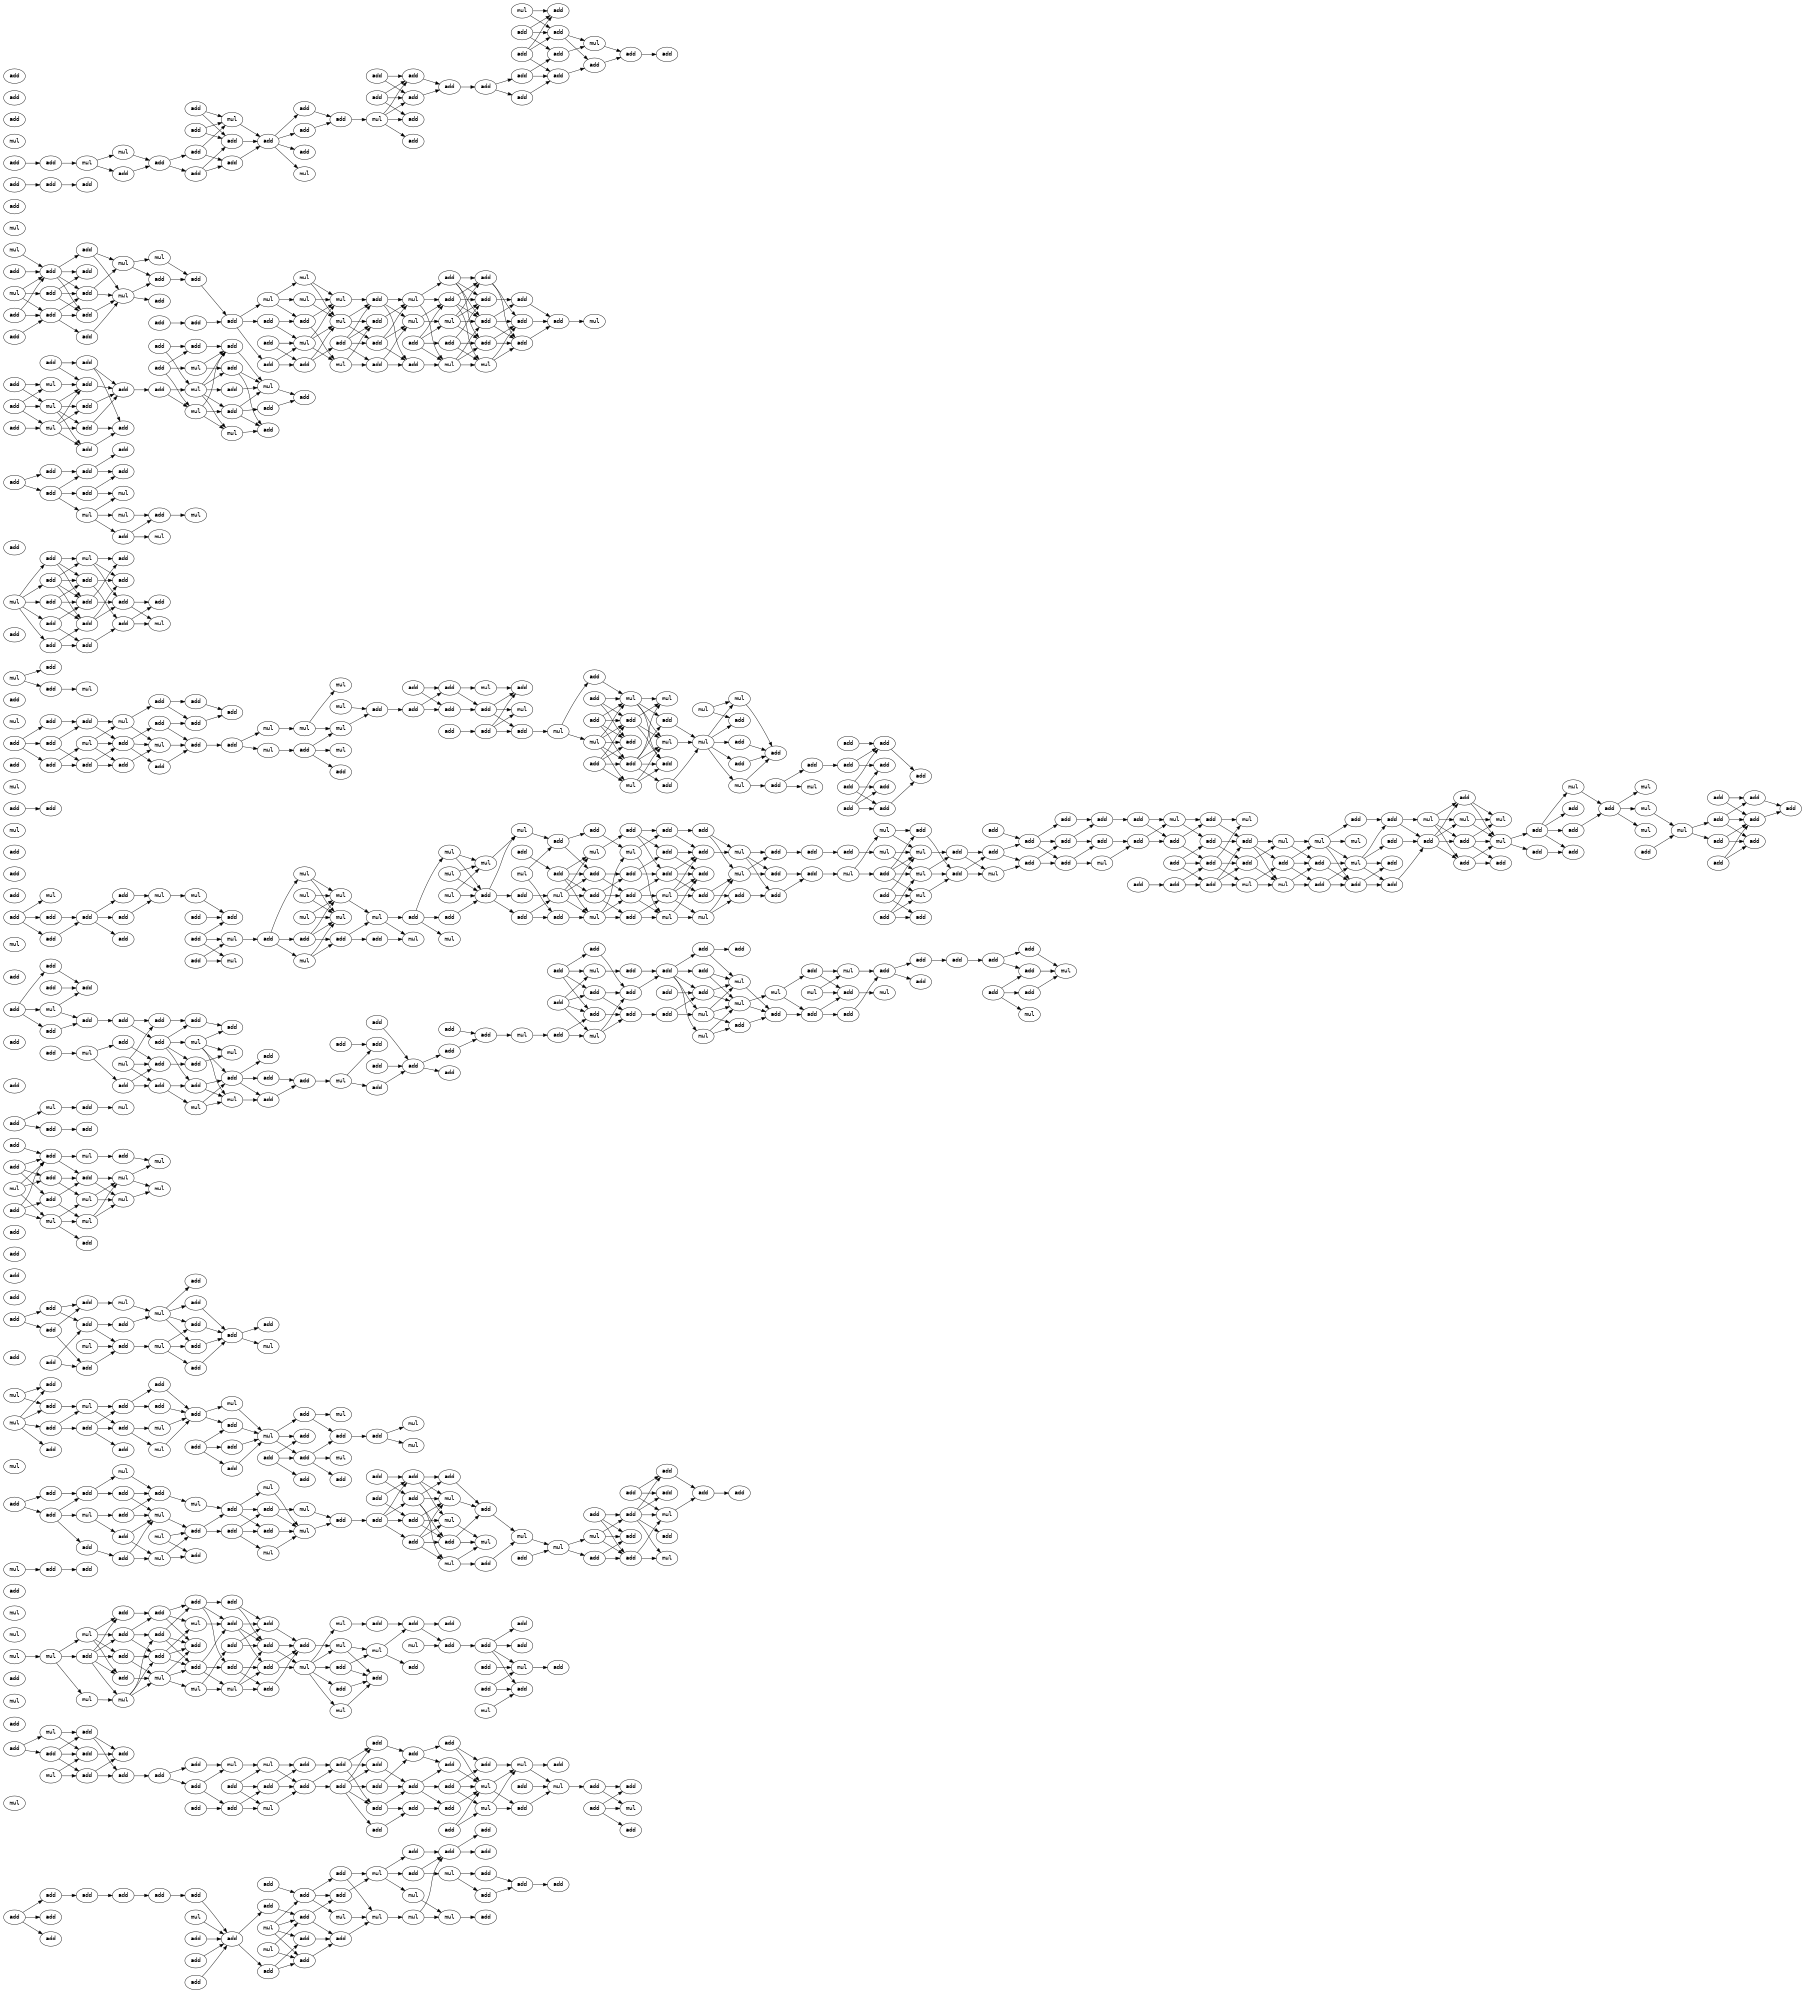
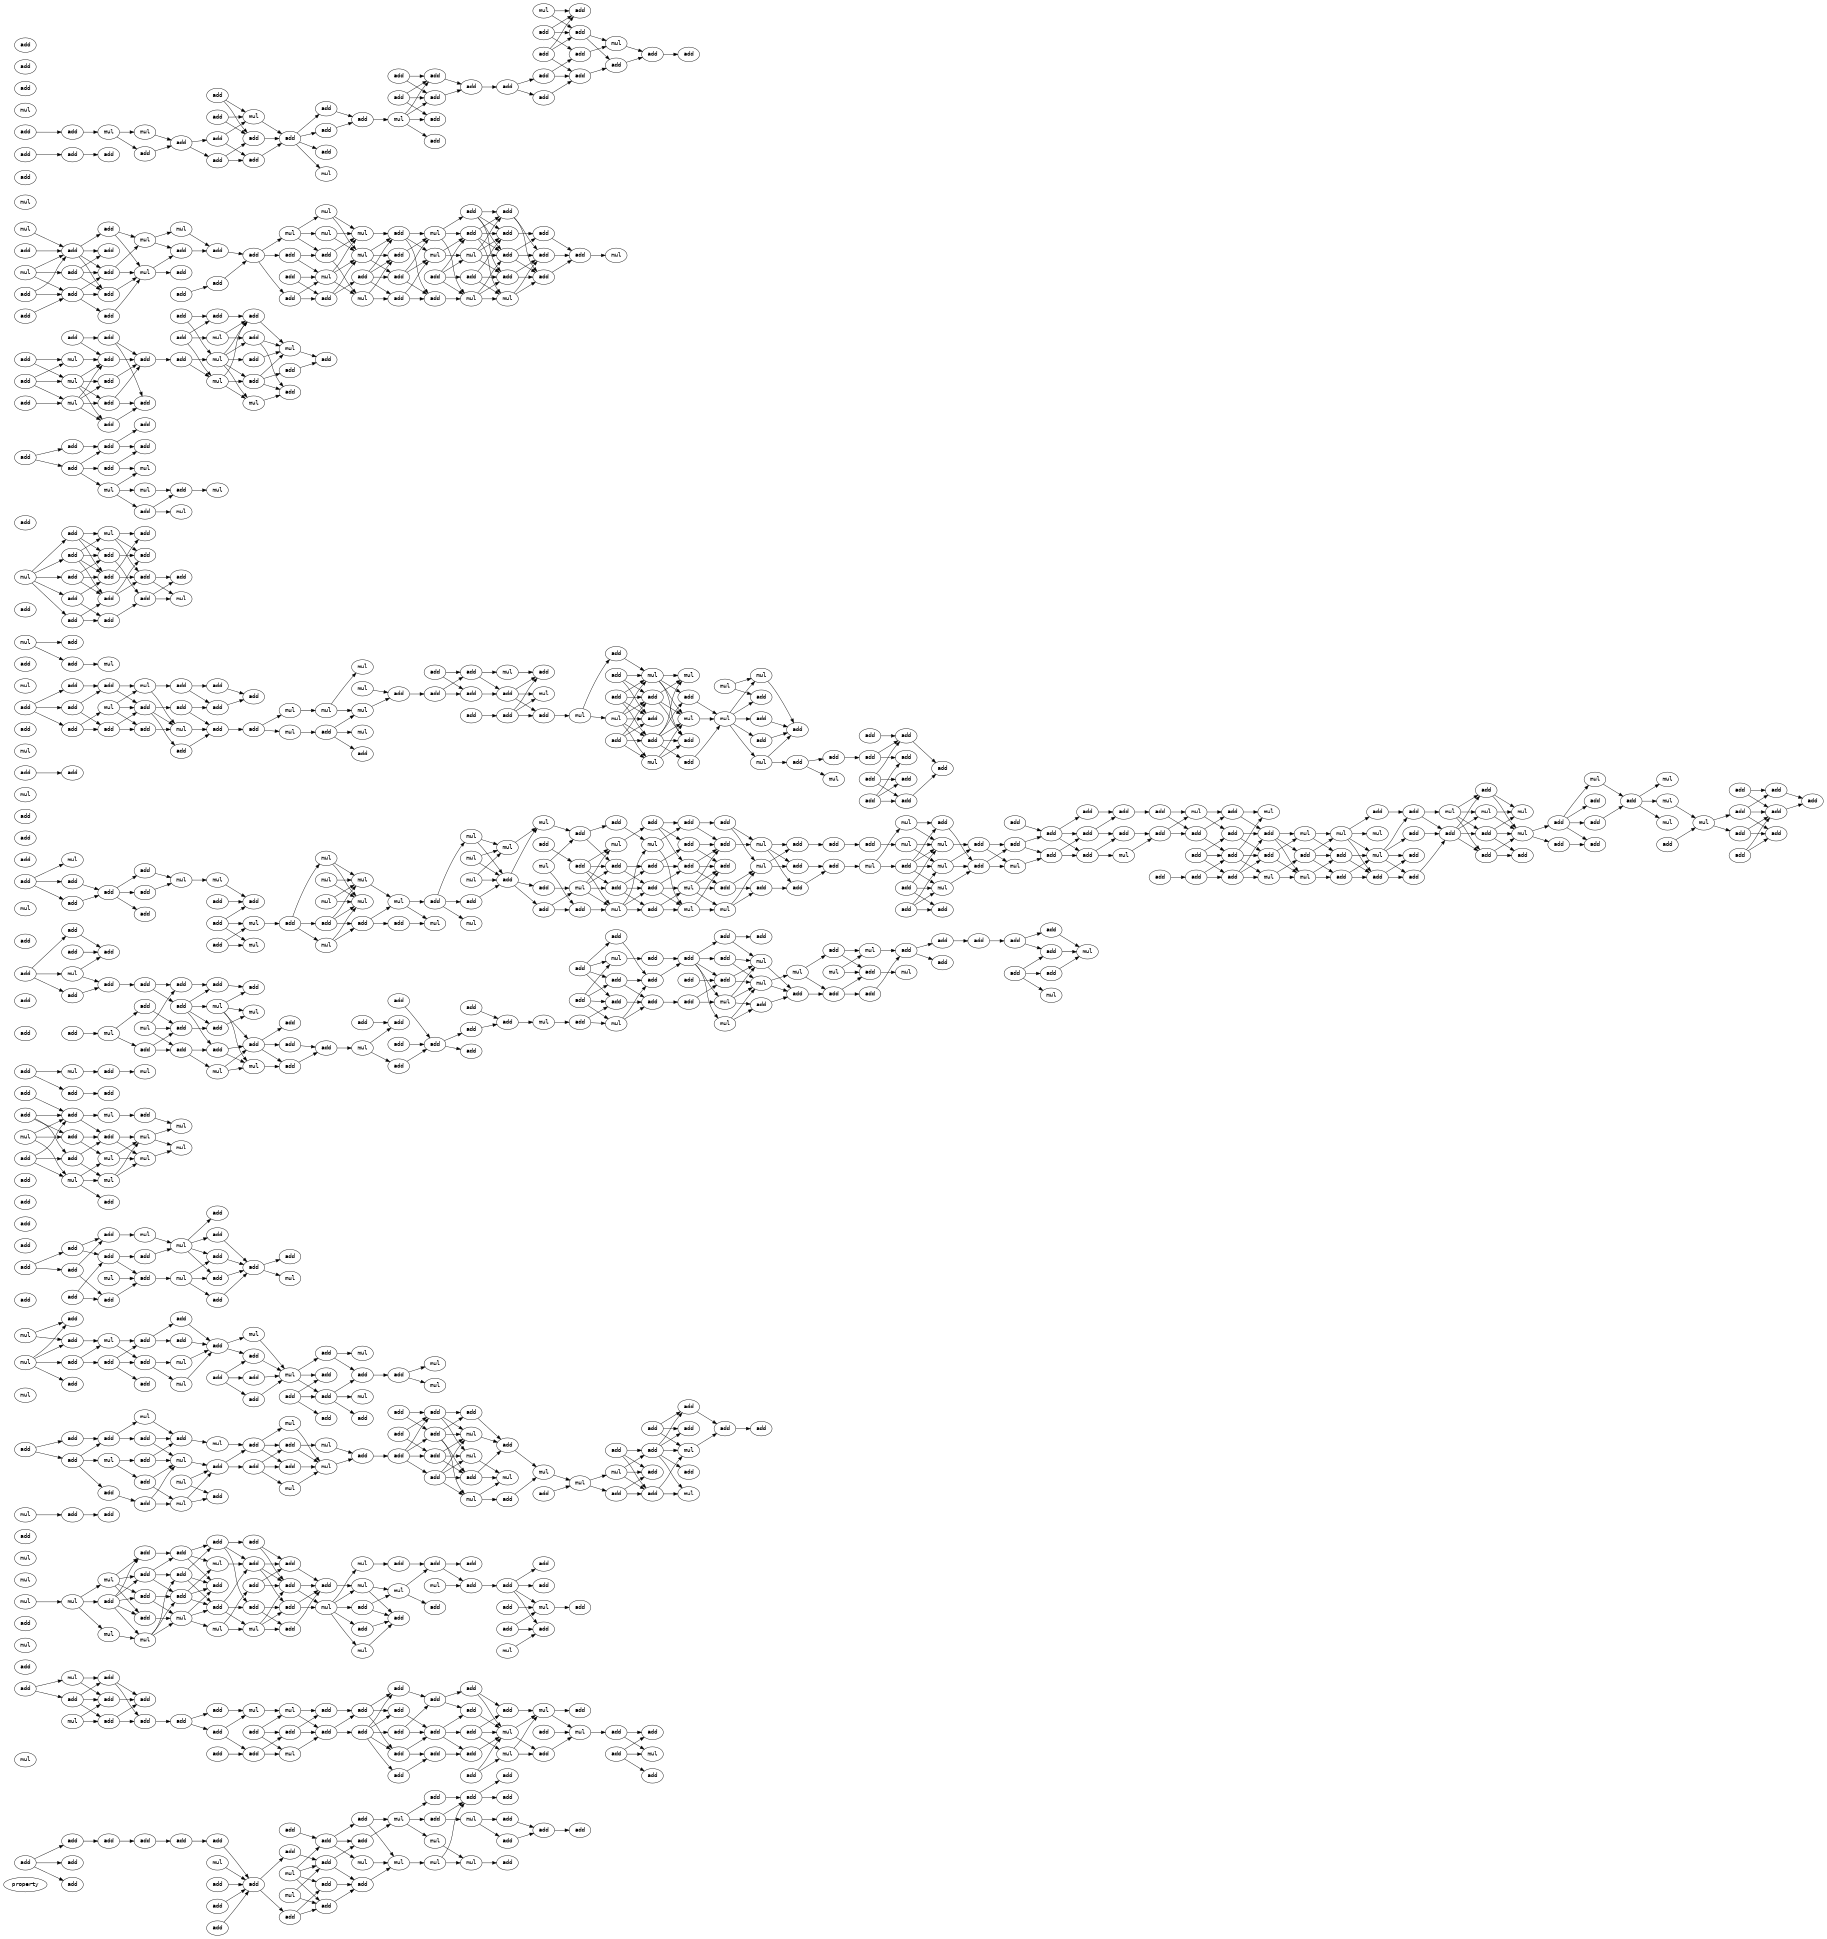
node "property": added
